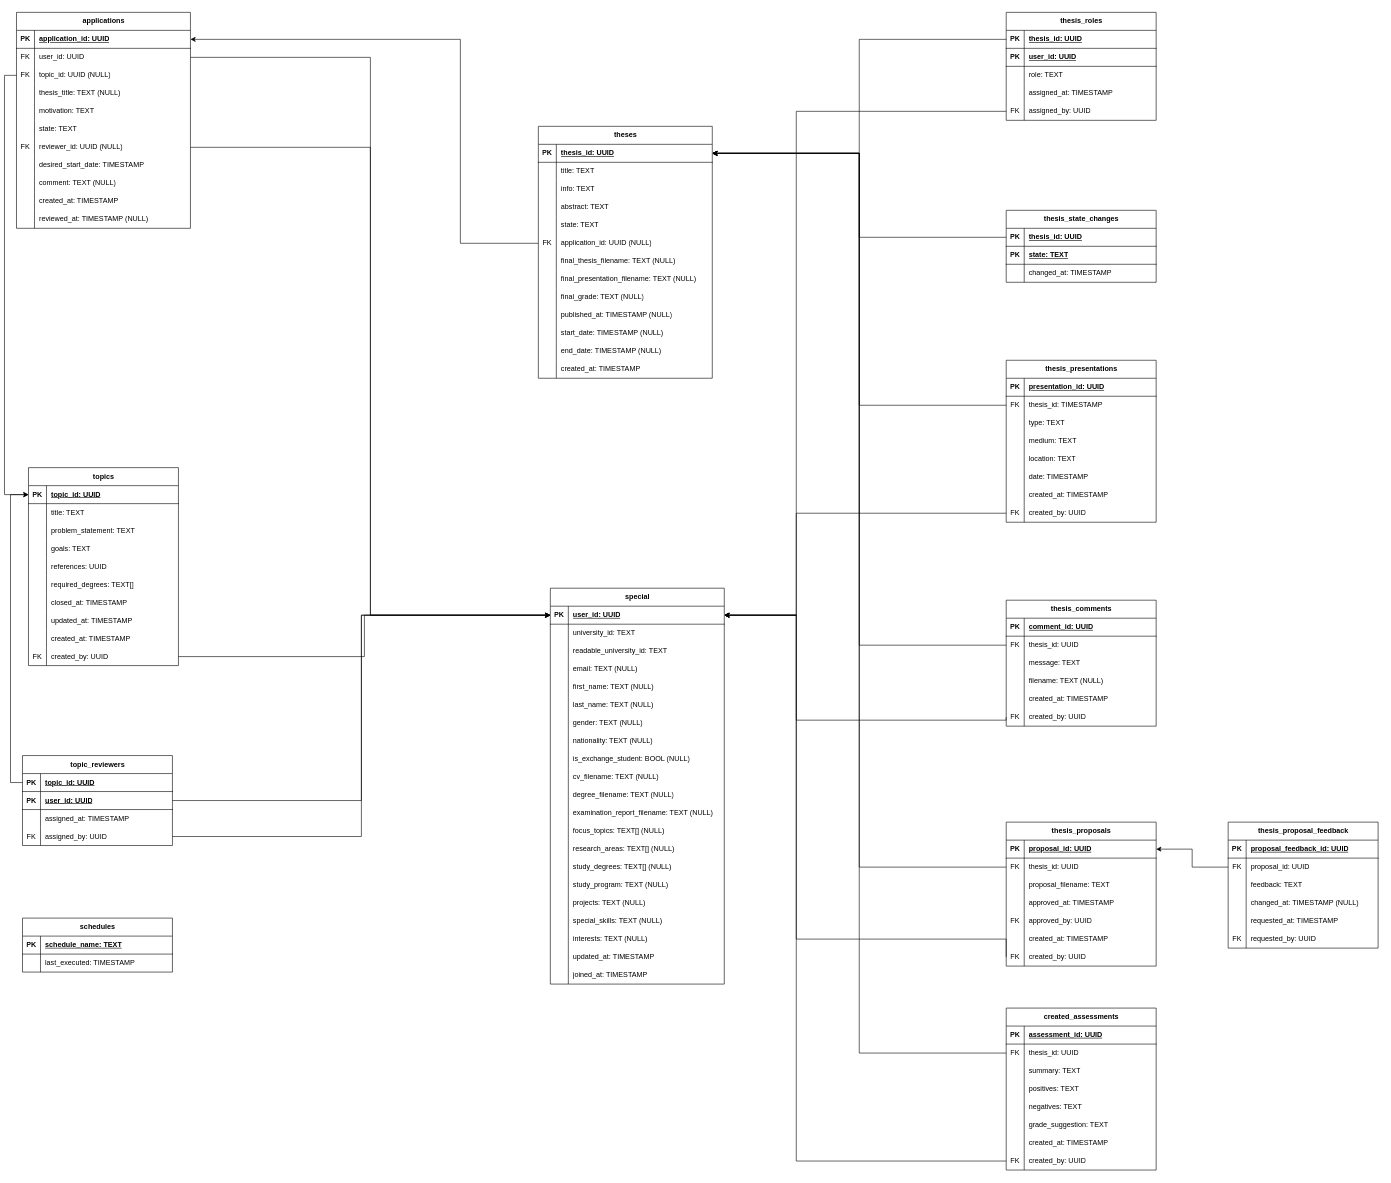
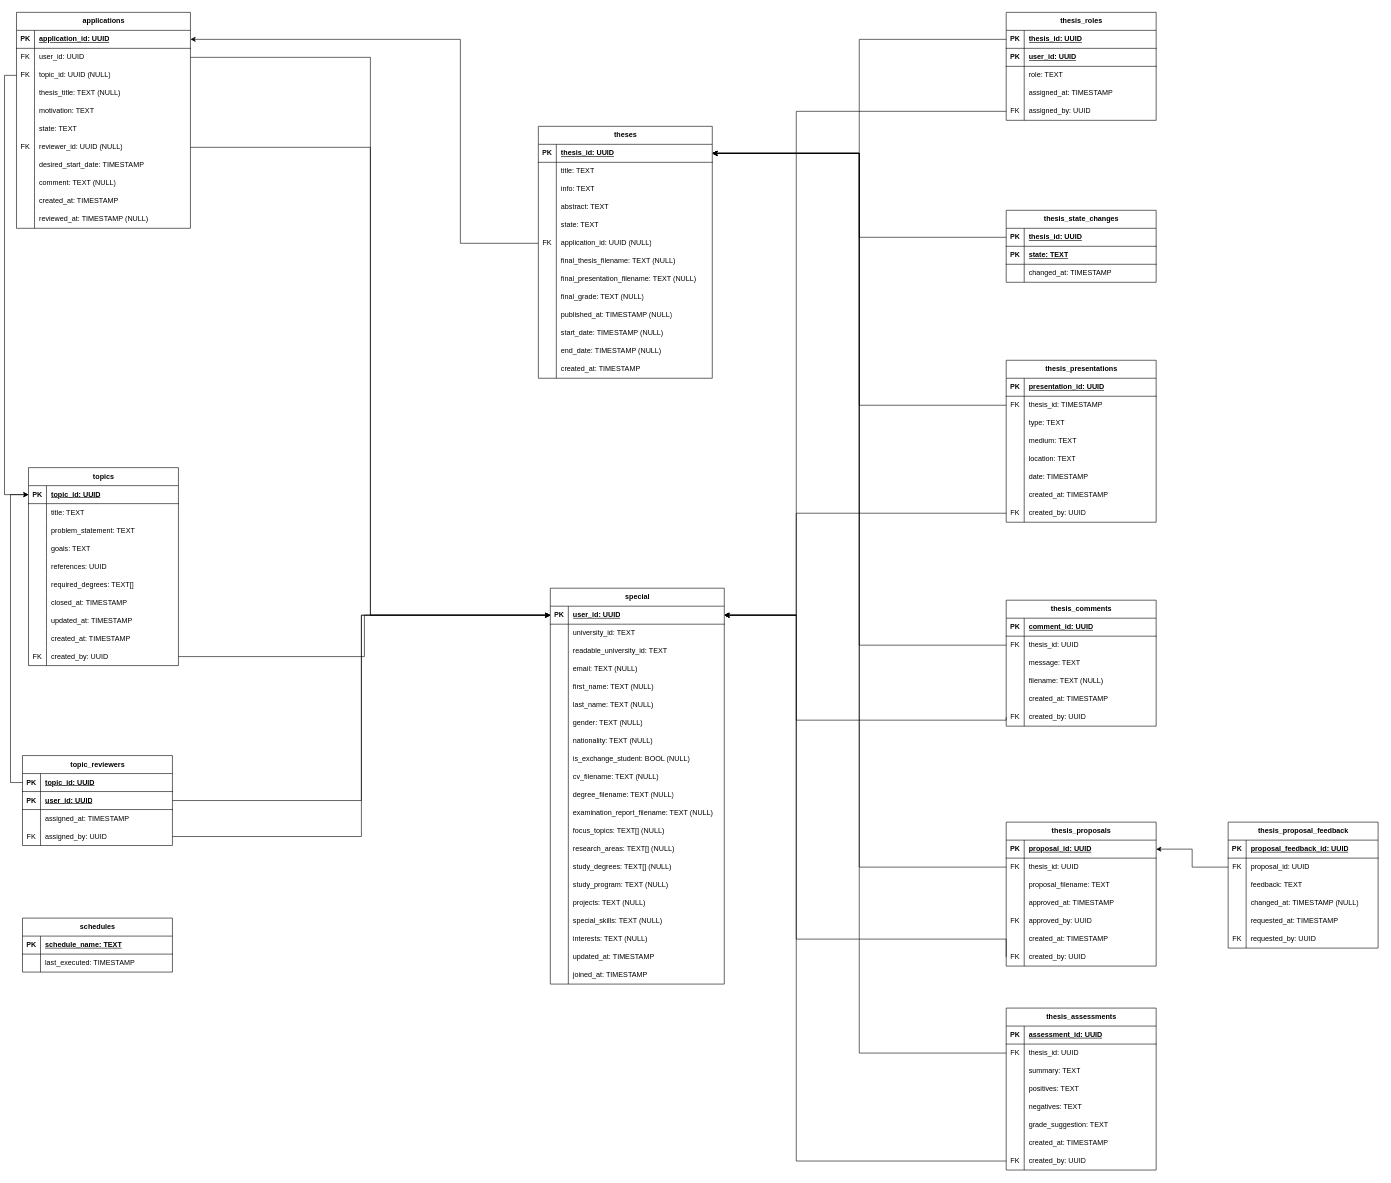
node "created_assessments": label "created_assessments" -> "thesis_assessments"
